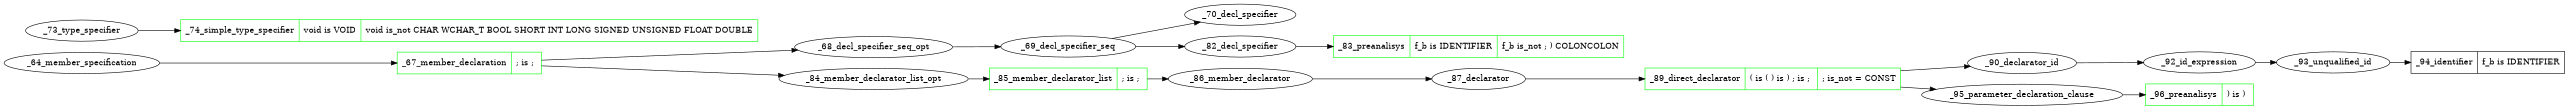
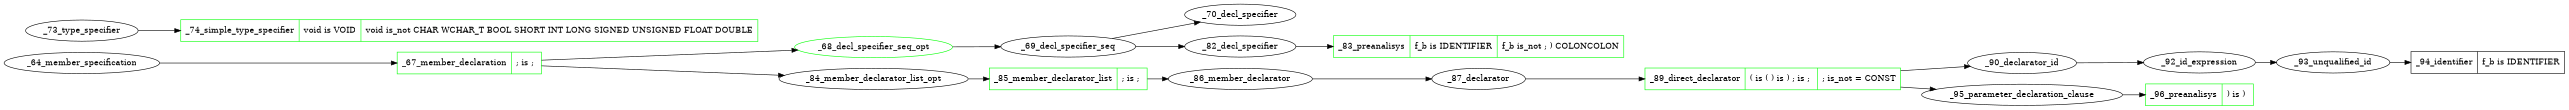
node "_68_decl_specifier_seq_opt": color black -> green
